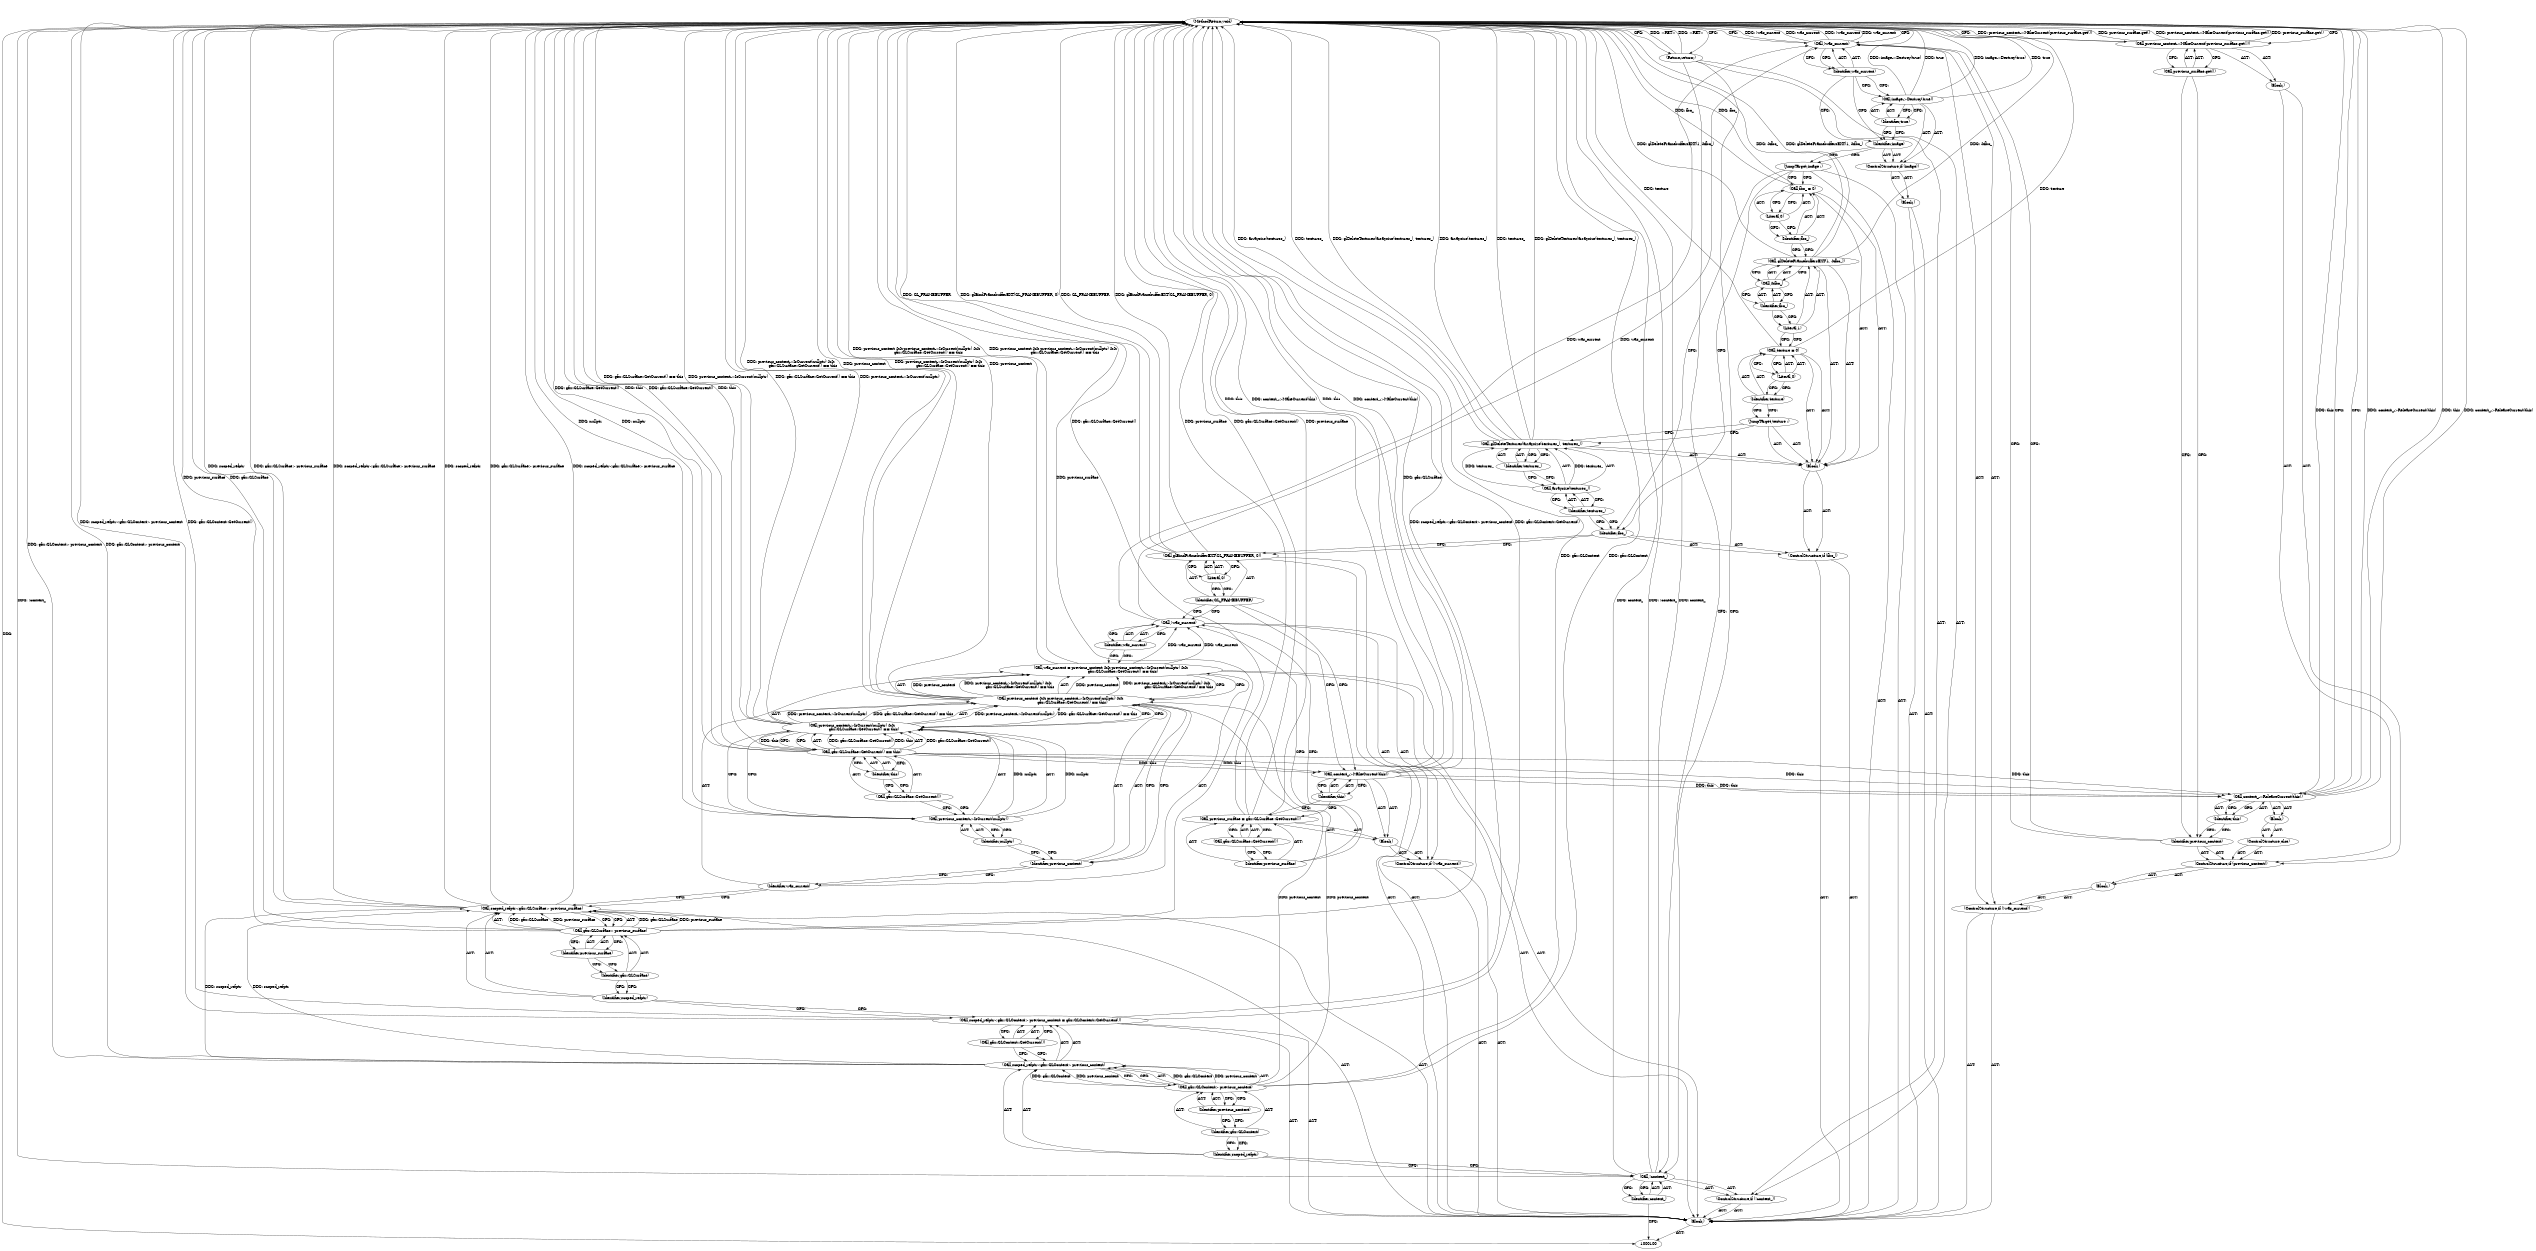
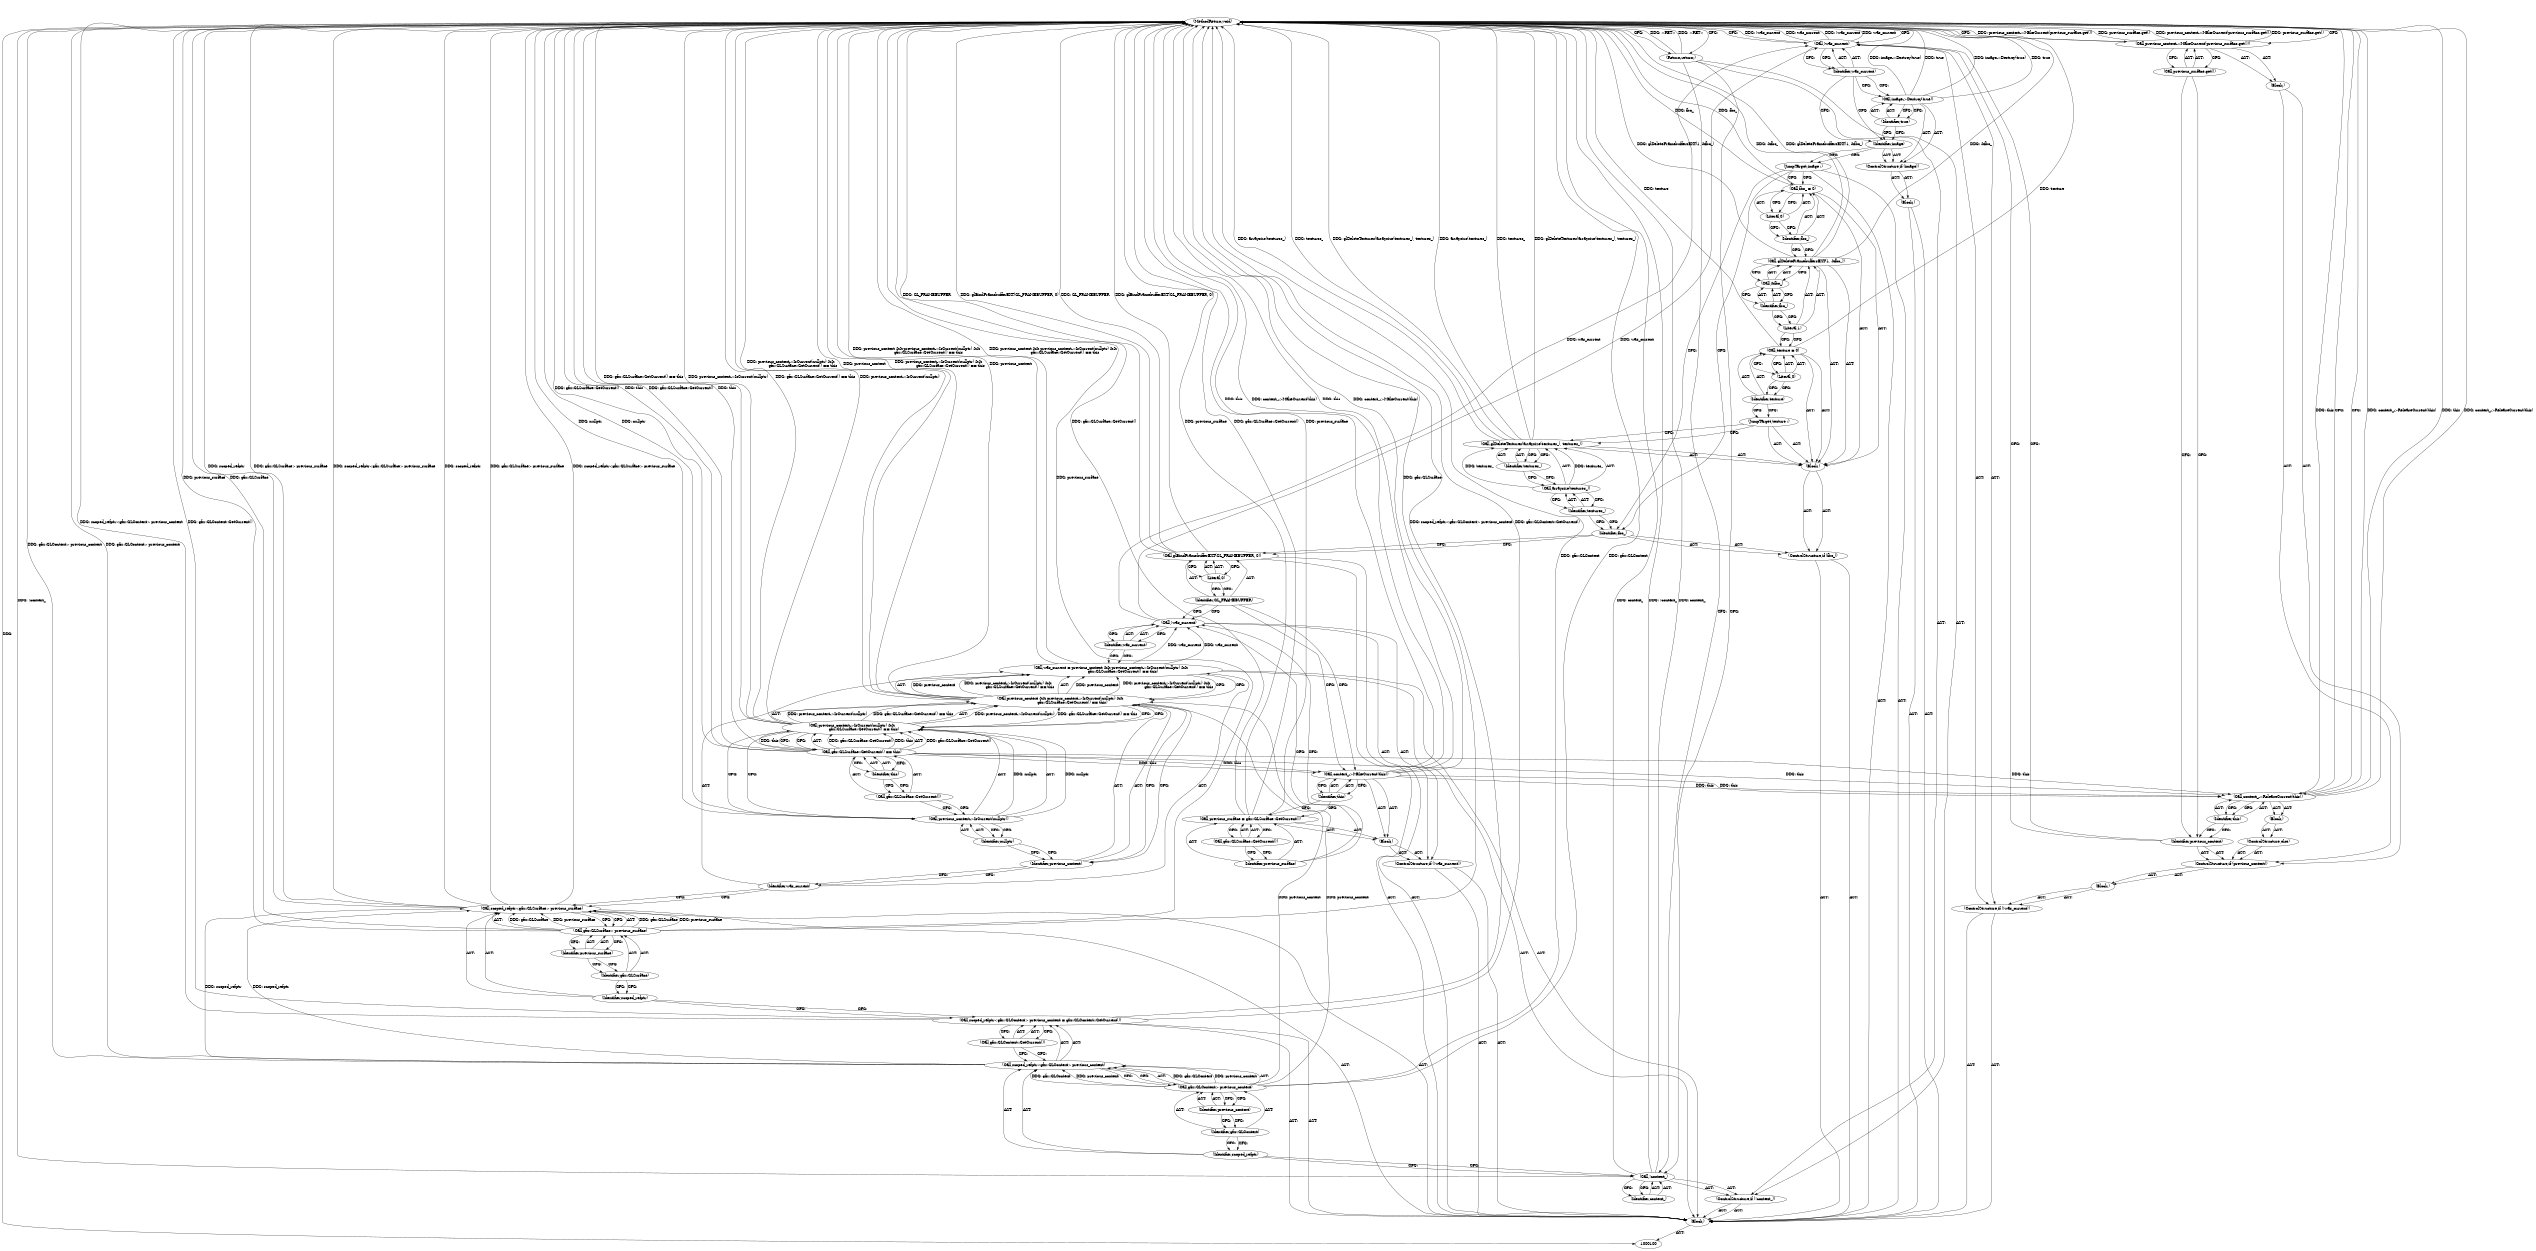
edge "(Identifier,context_)" -> "1000100": removed, label "CFG:"
